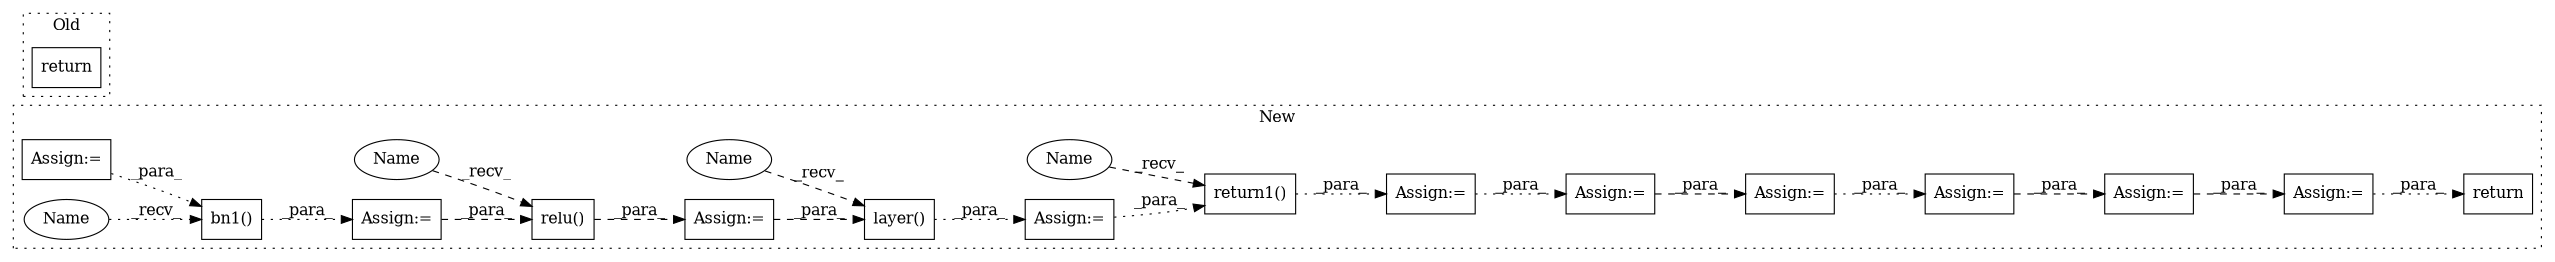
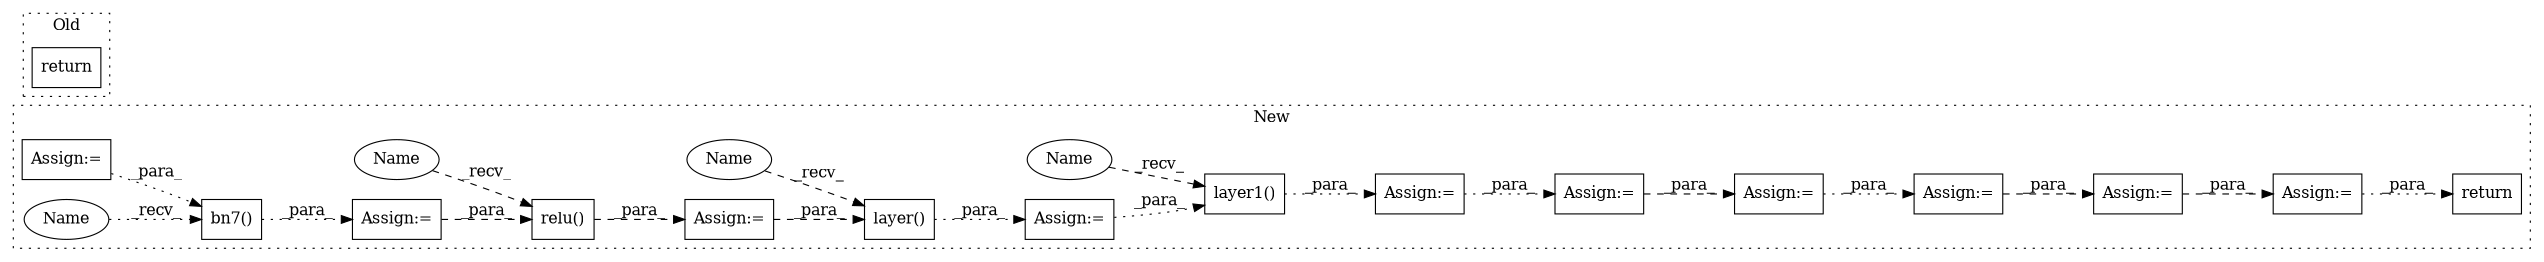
node "return1()": label "return1()" -> "layer1()"
node "bn1()": label "bn1()" -> "bn7()"
